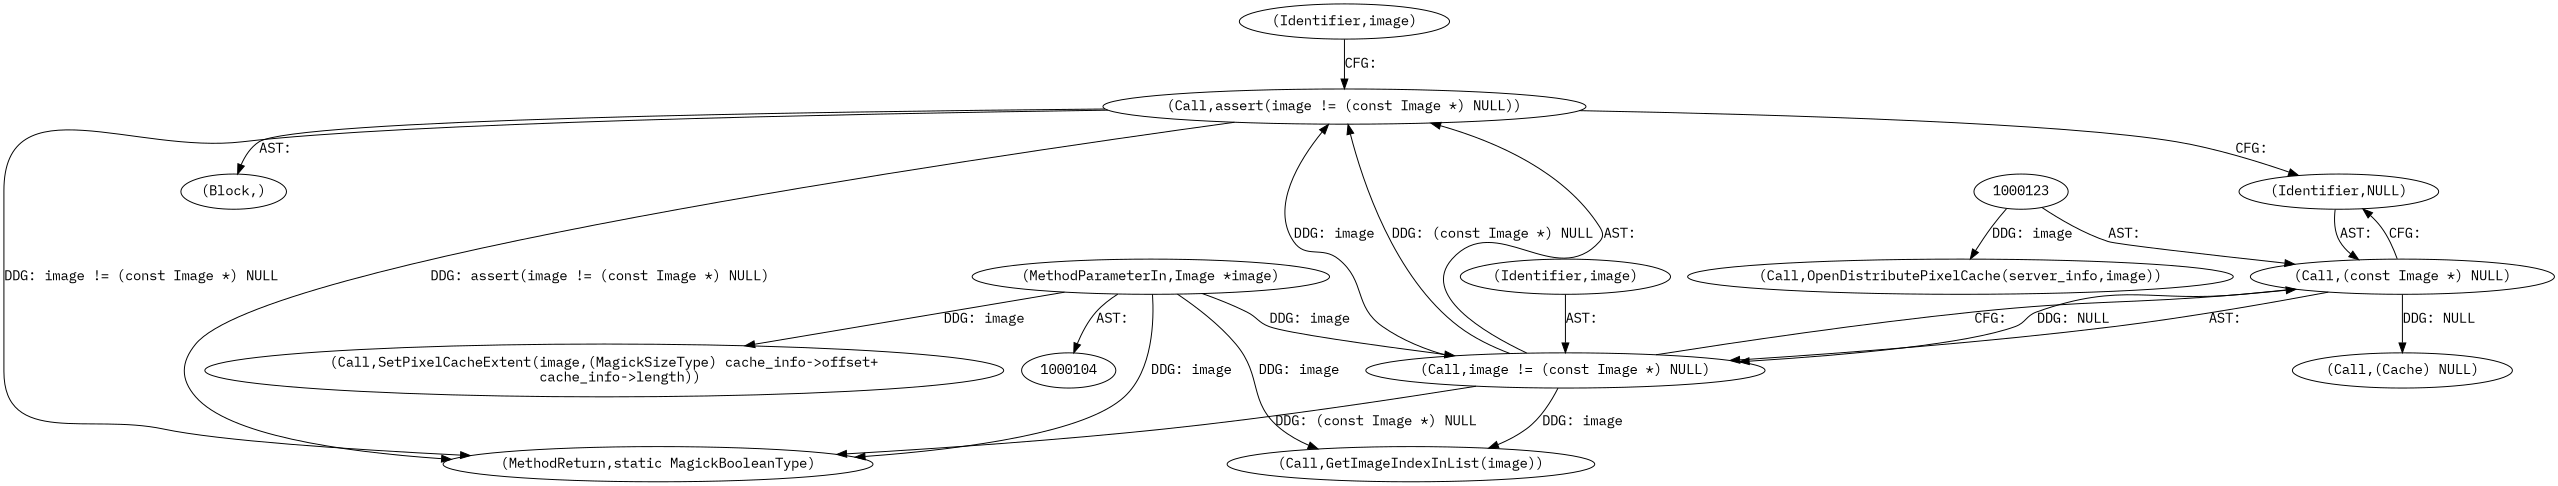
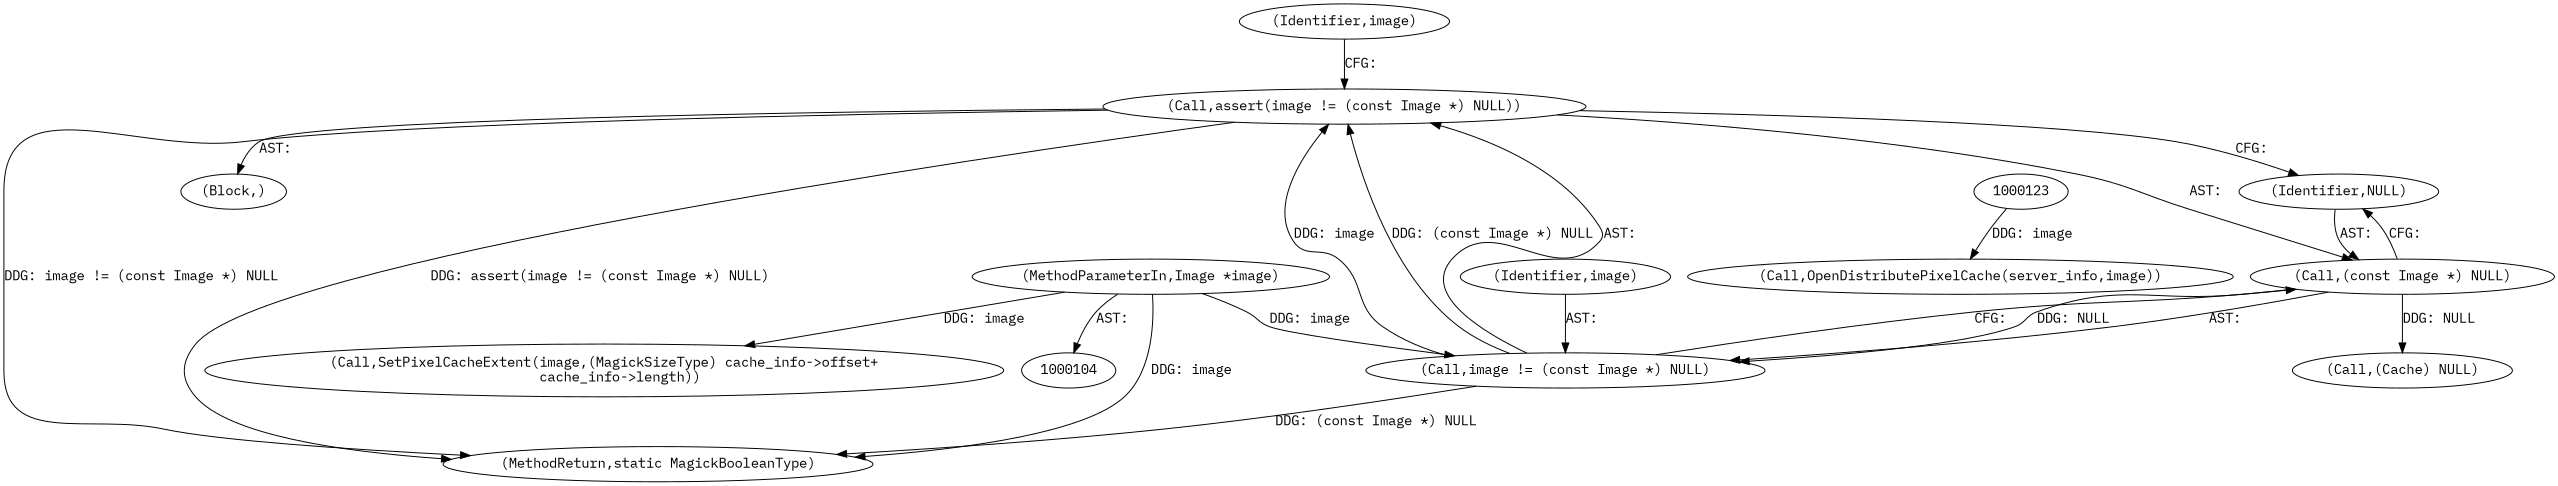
edge "1000123" -> "(Call,(const Image *) NULL)": now "(Call,assert(image != (const Image *) NULL))" -> "(Call,(const Image *) NULL)"
node "(Call,GetImageIndexInList(image))": removed
